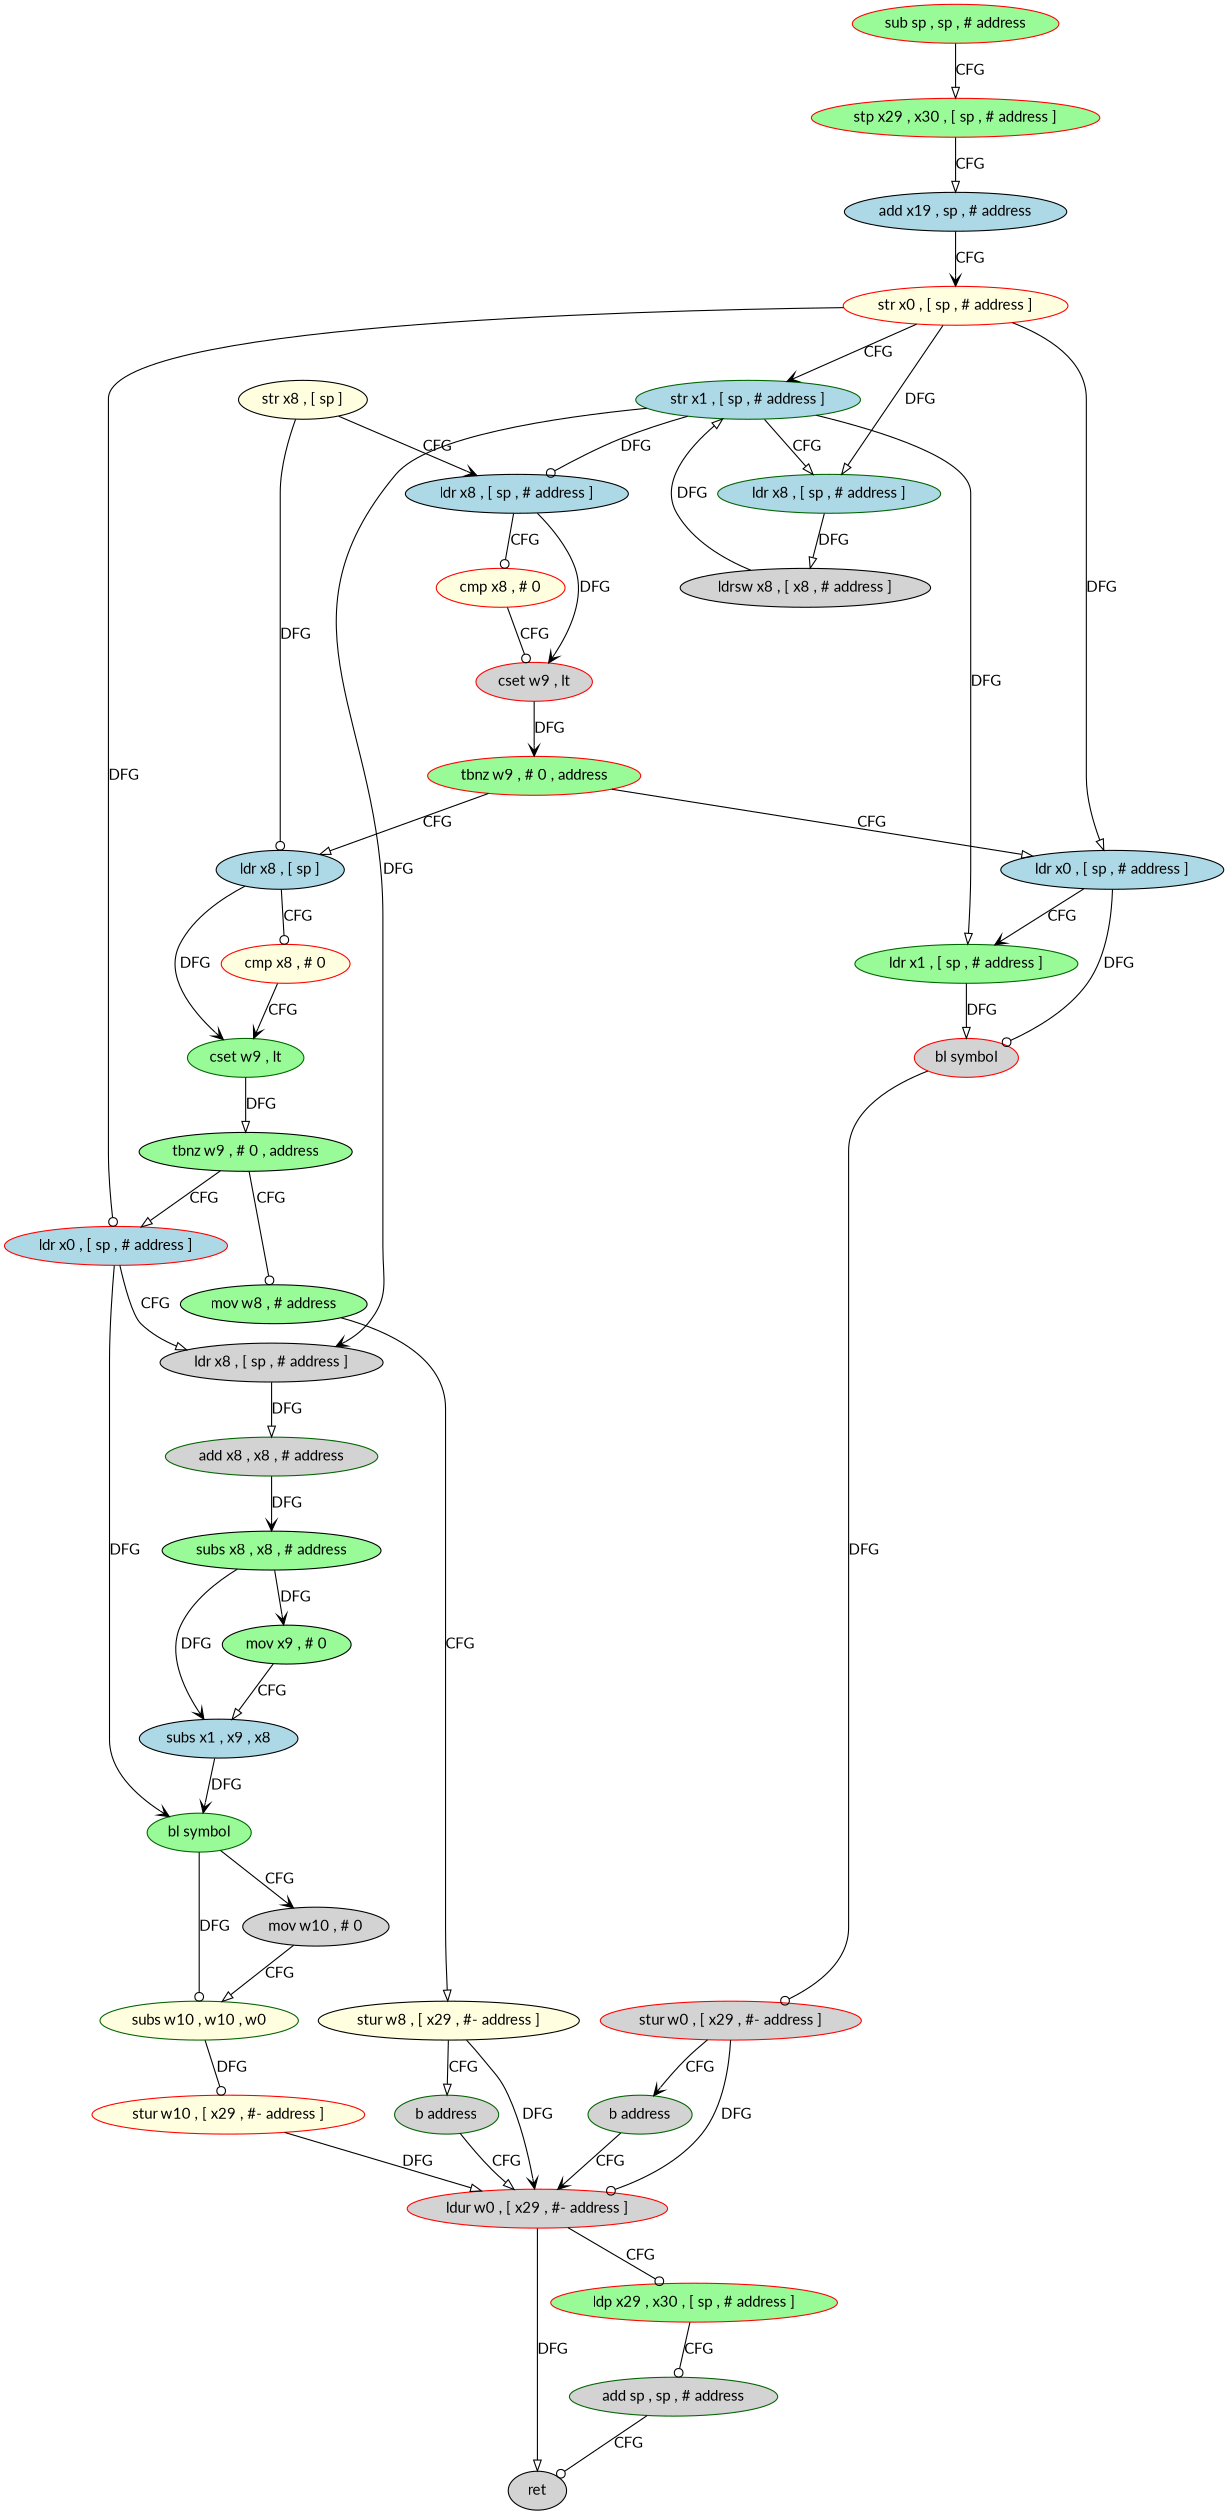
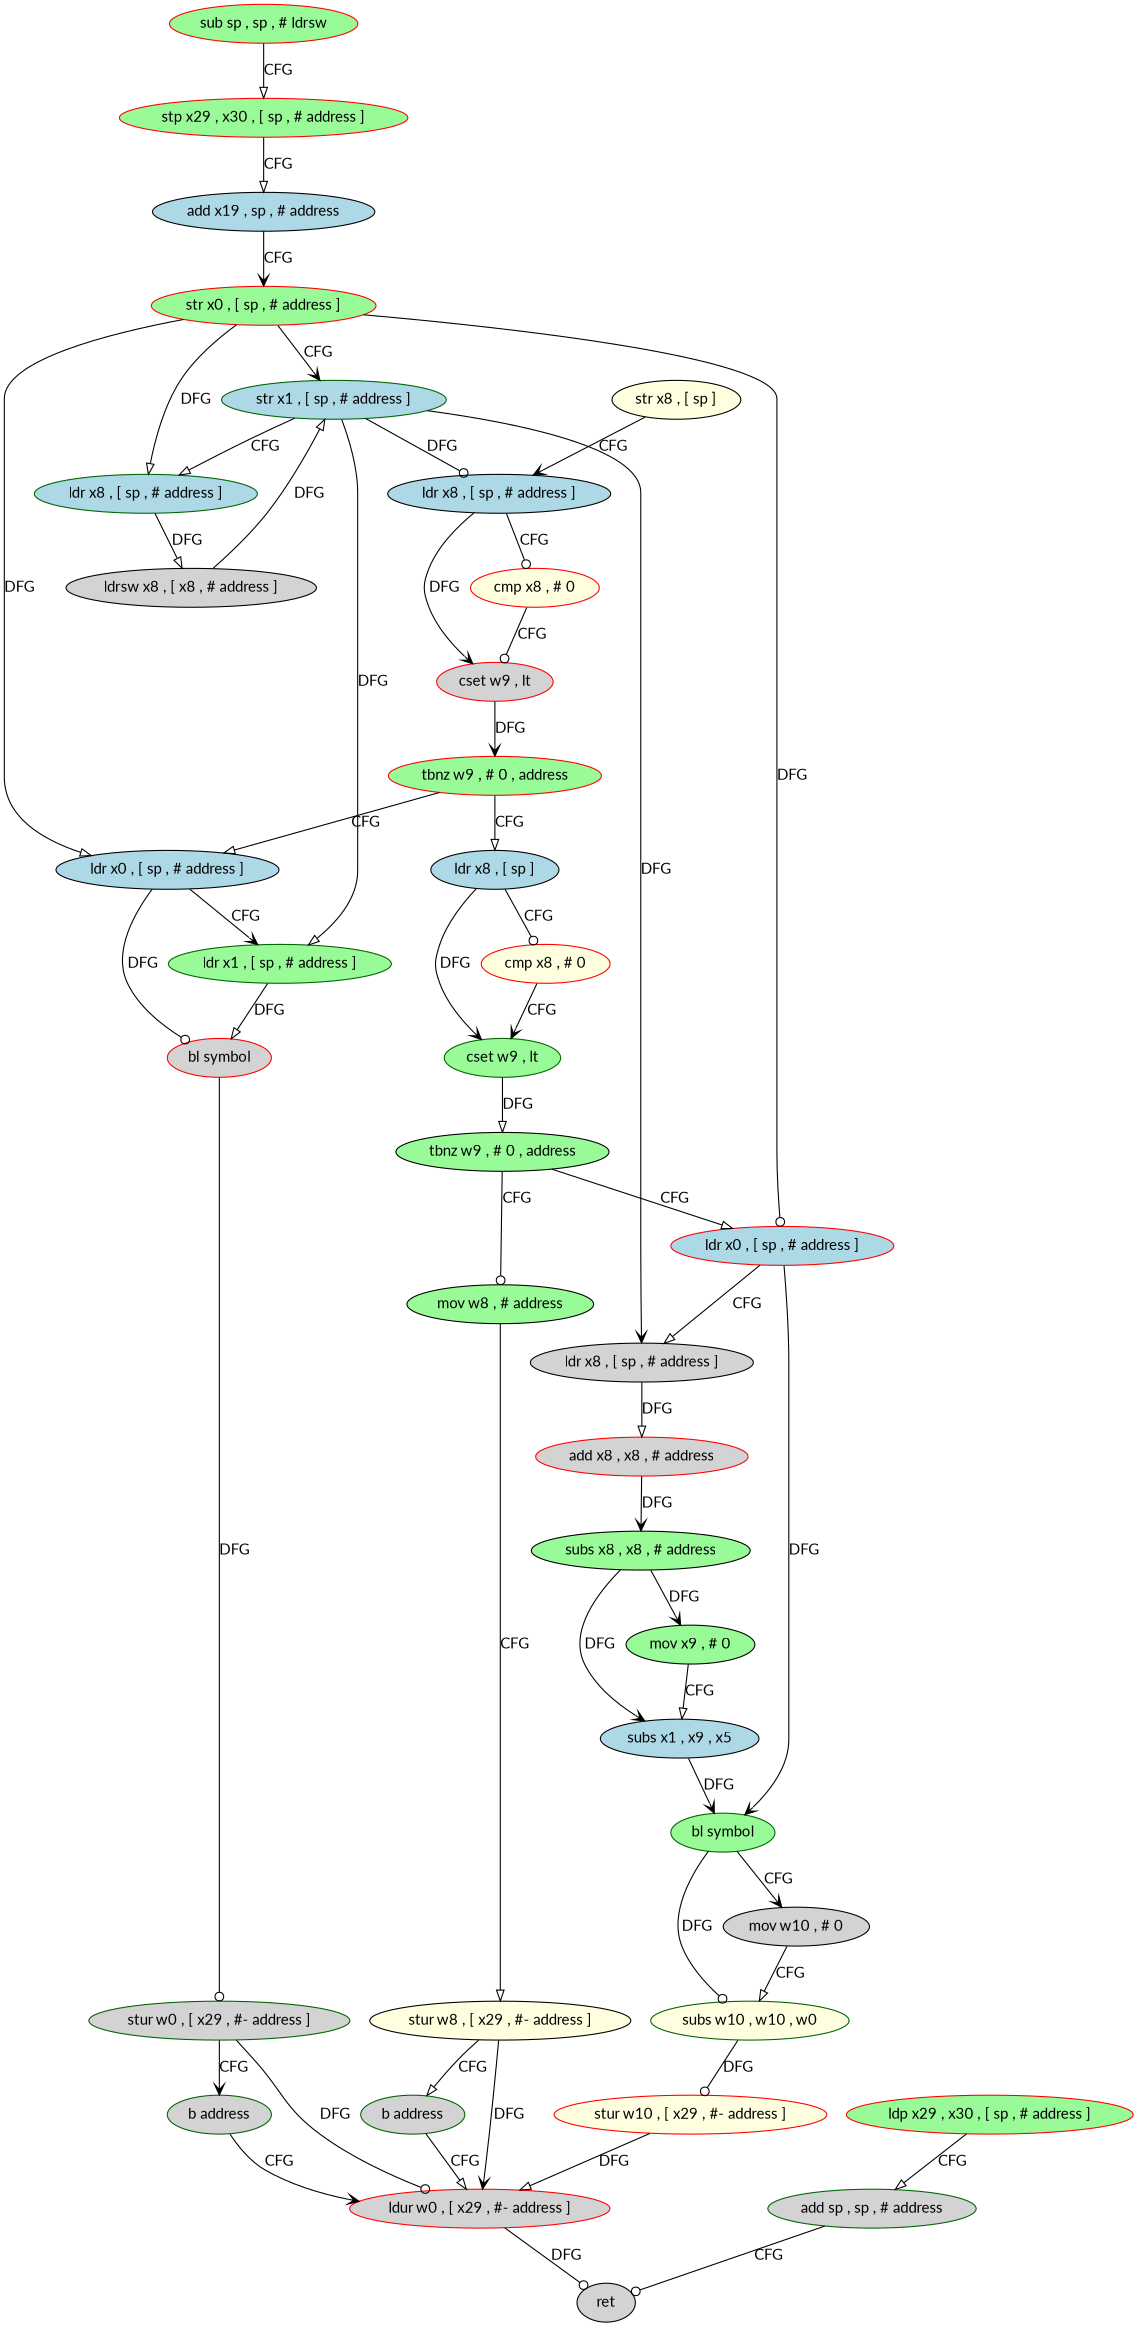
node "sub sp , sp , # address": label "sub sp , sp , # address" -> "sub sp , sp , # ldrsw"
node "str x0 , [ sp , # address ]": fillcolor lightyellow -> palegreen
edge "str x8 , [ sp ]" -> "ldr x8 , [ sp ]": removed, label "DFG"
node "add x8 , x8 , # address": color darkgreen -> red
node "subs x1 , x9 , x8": label "subs x1 , x9 , x8" -> "subs x1 , x9 , x5"
node "stur w0 , [ x29 , #- address ]": color red -> darkgreen
edge "ldur w0 , [ x29 , #- address ]" -> "ldp x29 , x30 , [ sp , # address ]": removed, label "CFG"
edge "ldur w0 , [ x29 , #- address ]" -> "ret": arrowhead onormal -> odot
edge "ldp x29 , x30 , [ sp , # address ]" -> "add sp , sp , # address": arrowhead odot -> onormal
